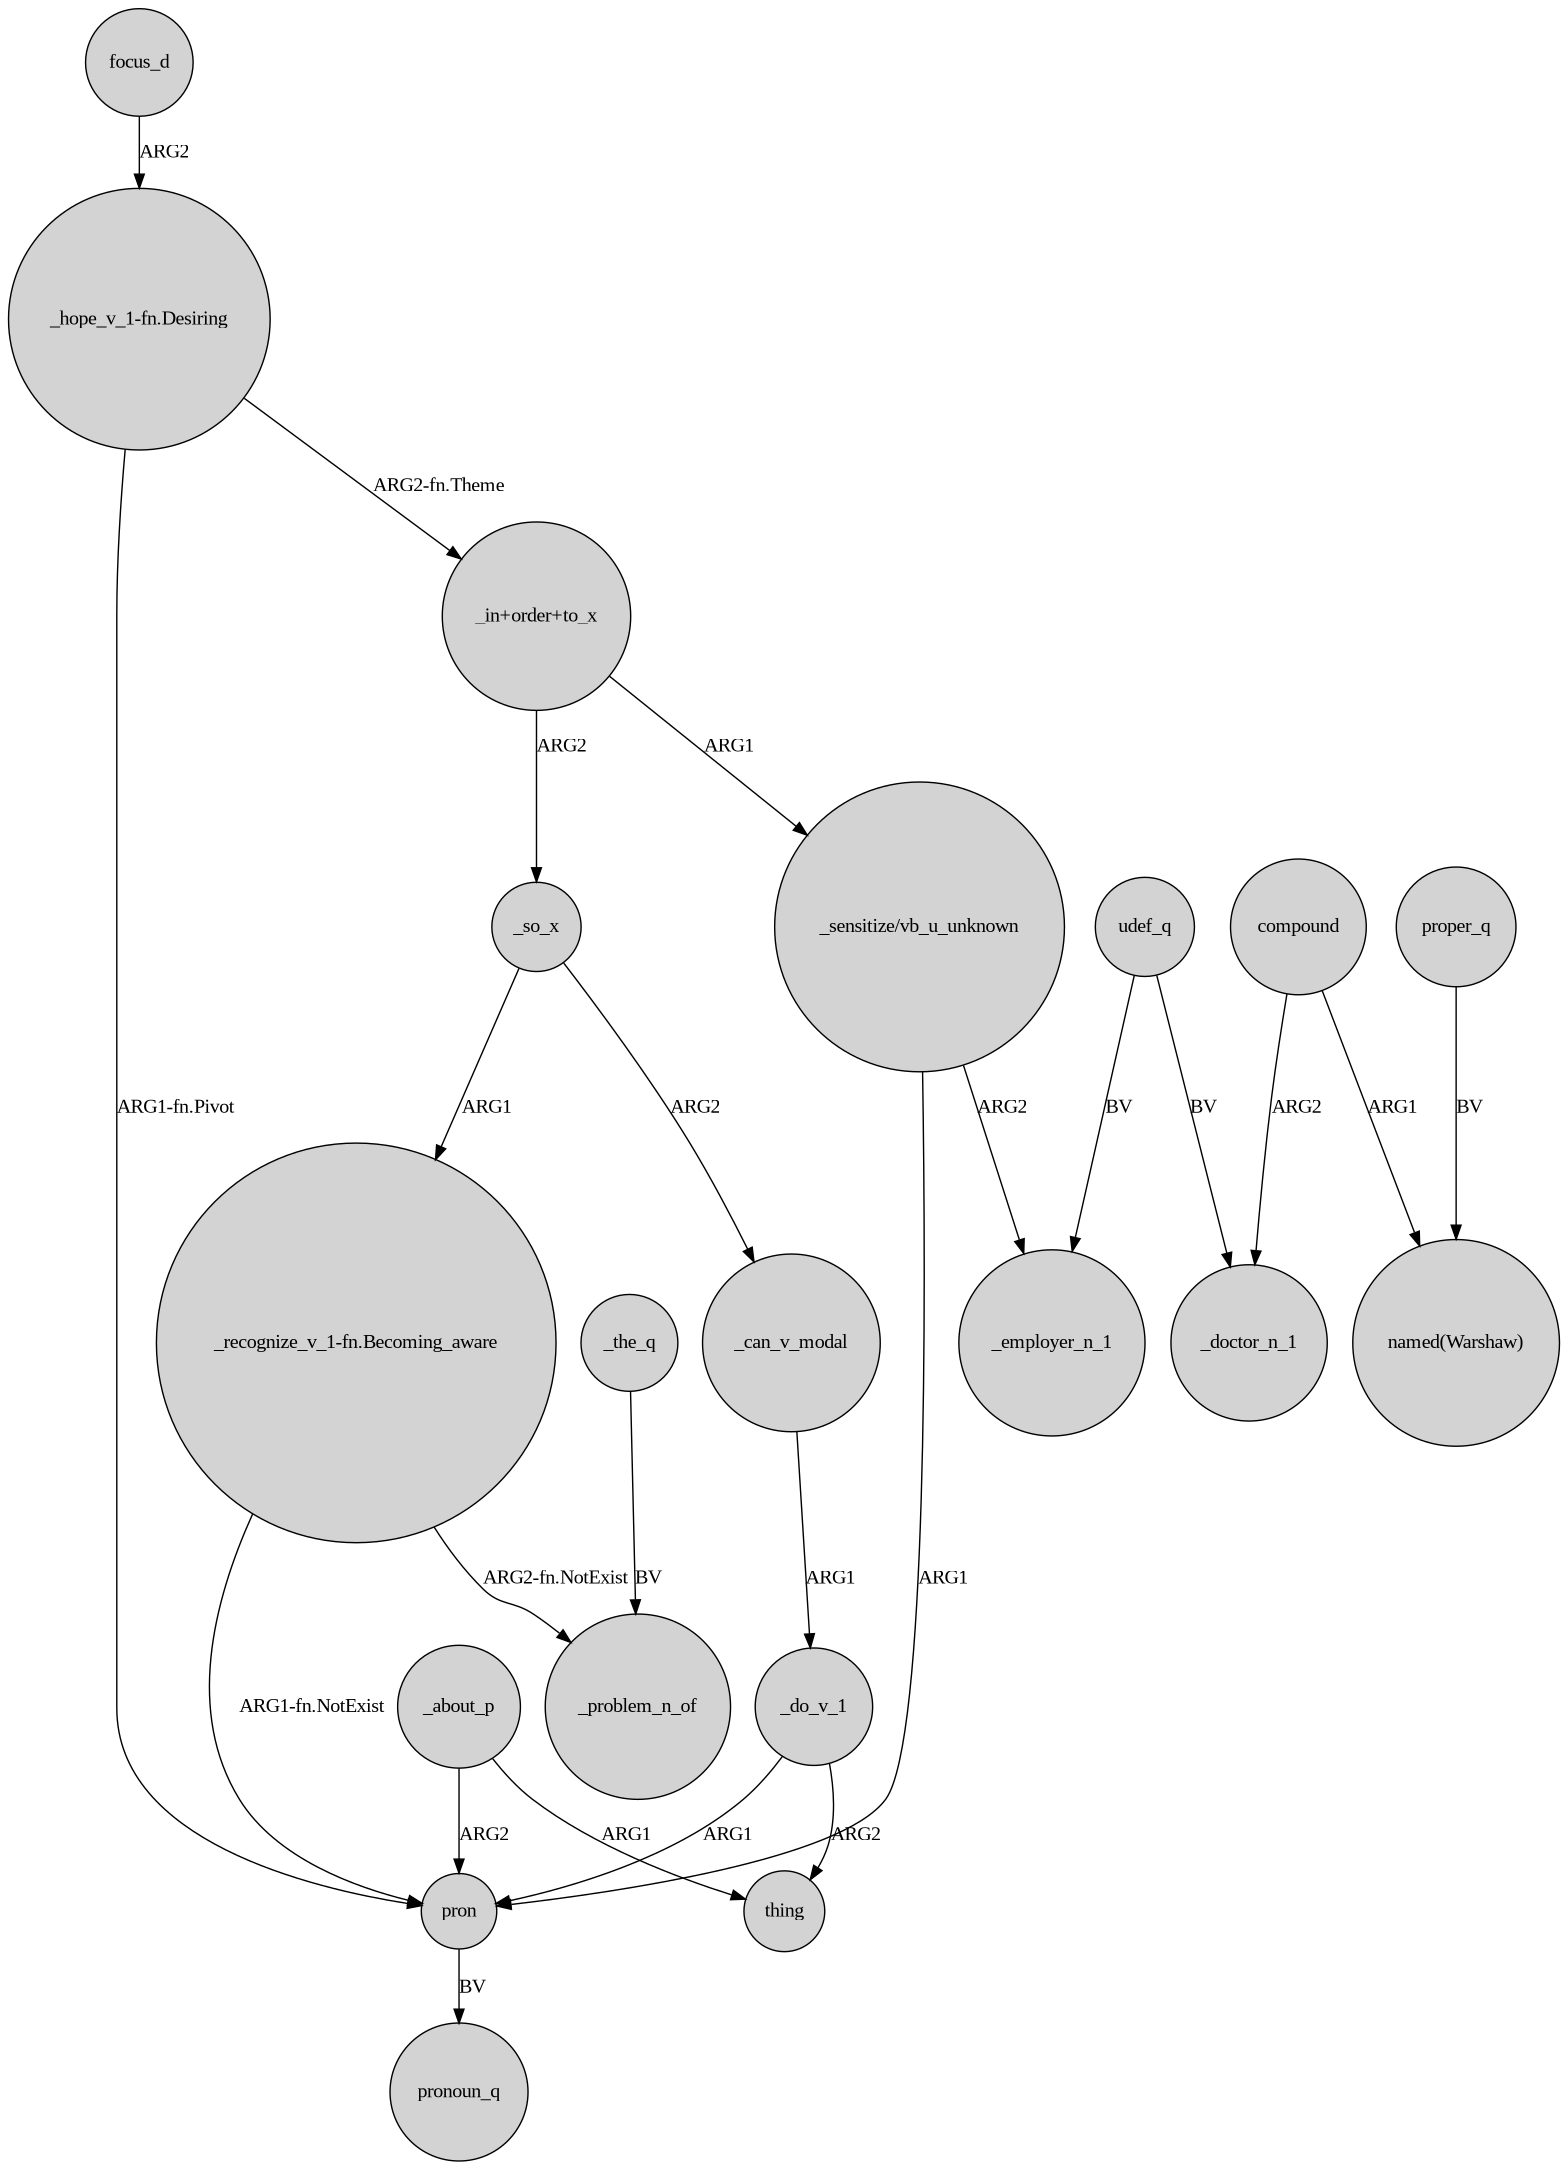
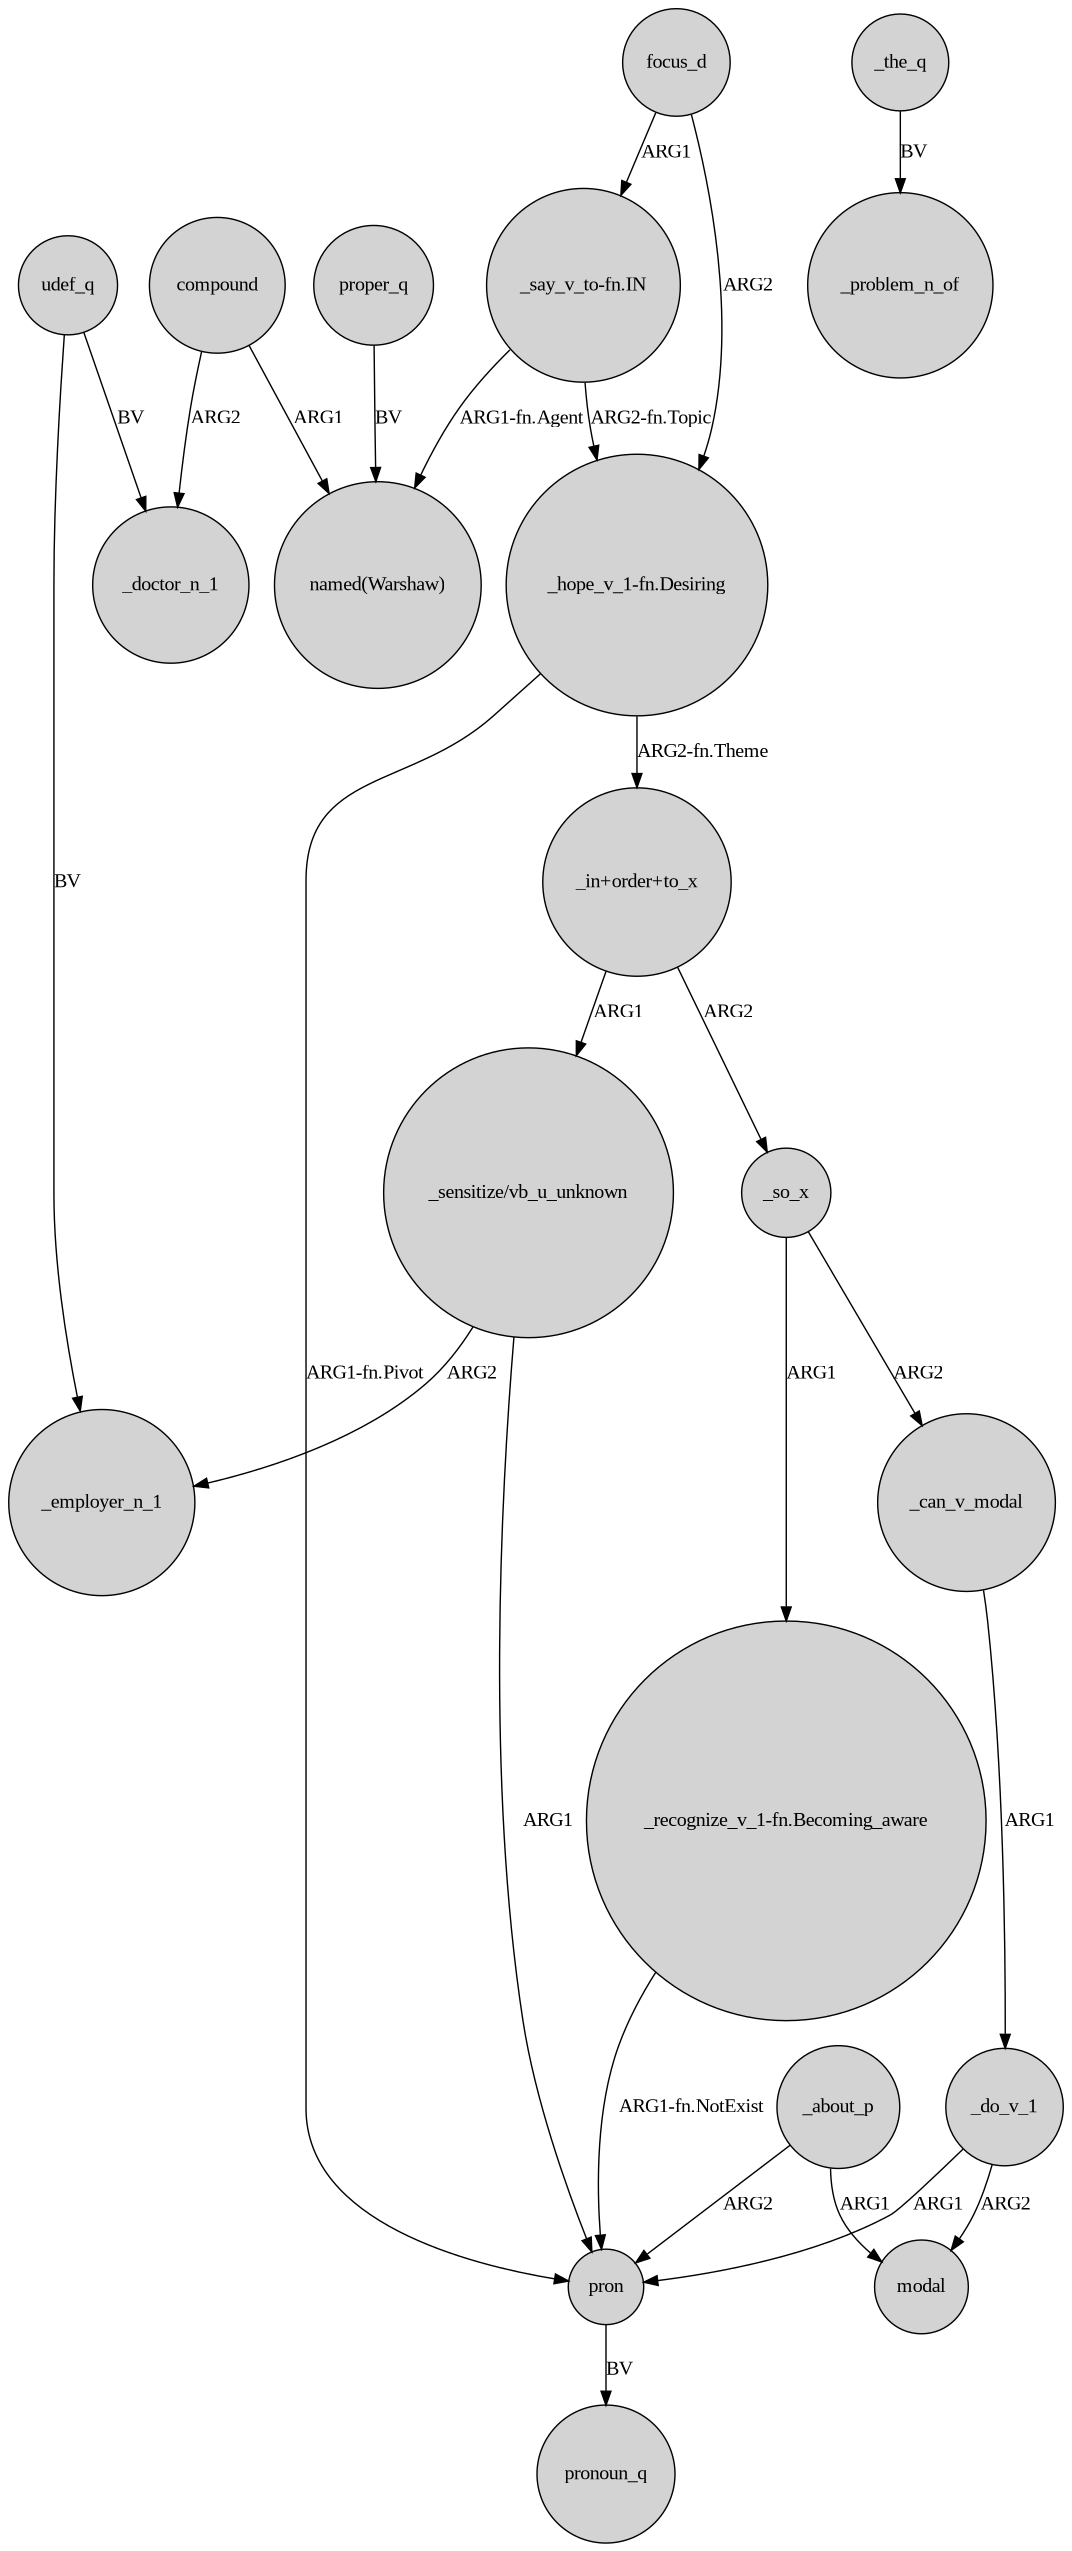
node "_say_v_to-fn.IN": added
edge "_recognize_v_1-fn.Becoming_aware" -> "_problem_n_of": removed, label "ARG2-fn.NotExist"
node "thing": label "thing" -> "modal"
